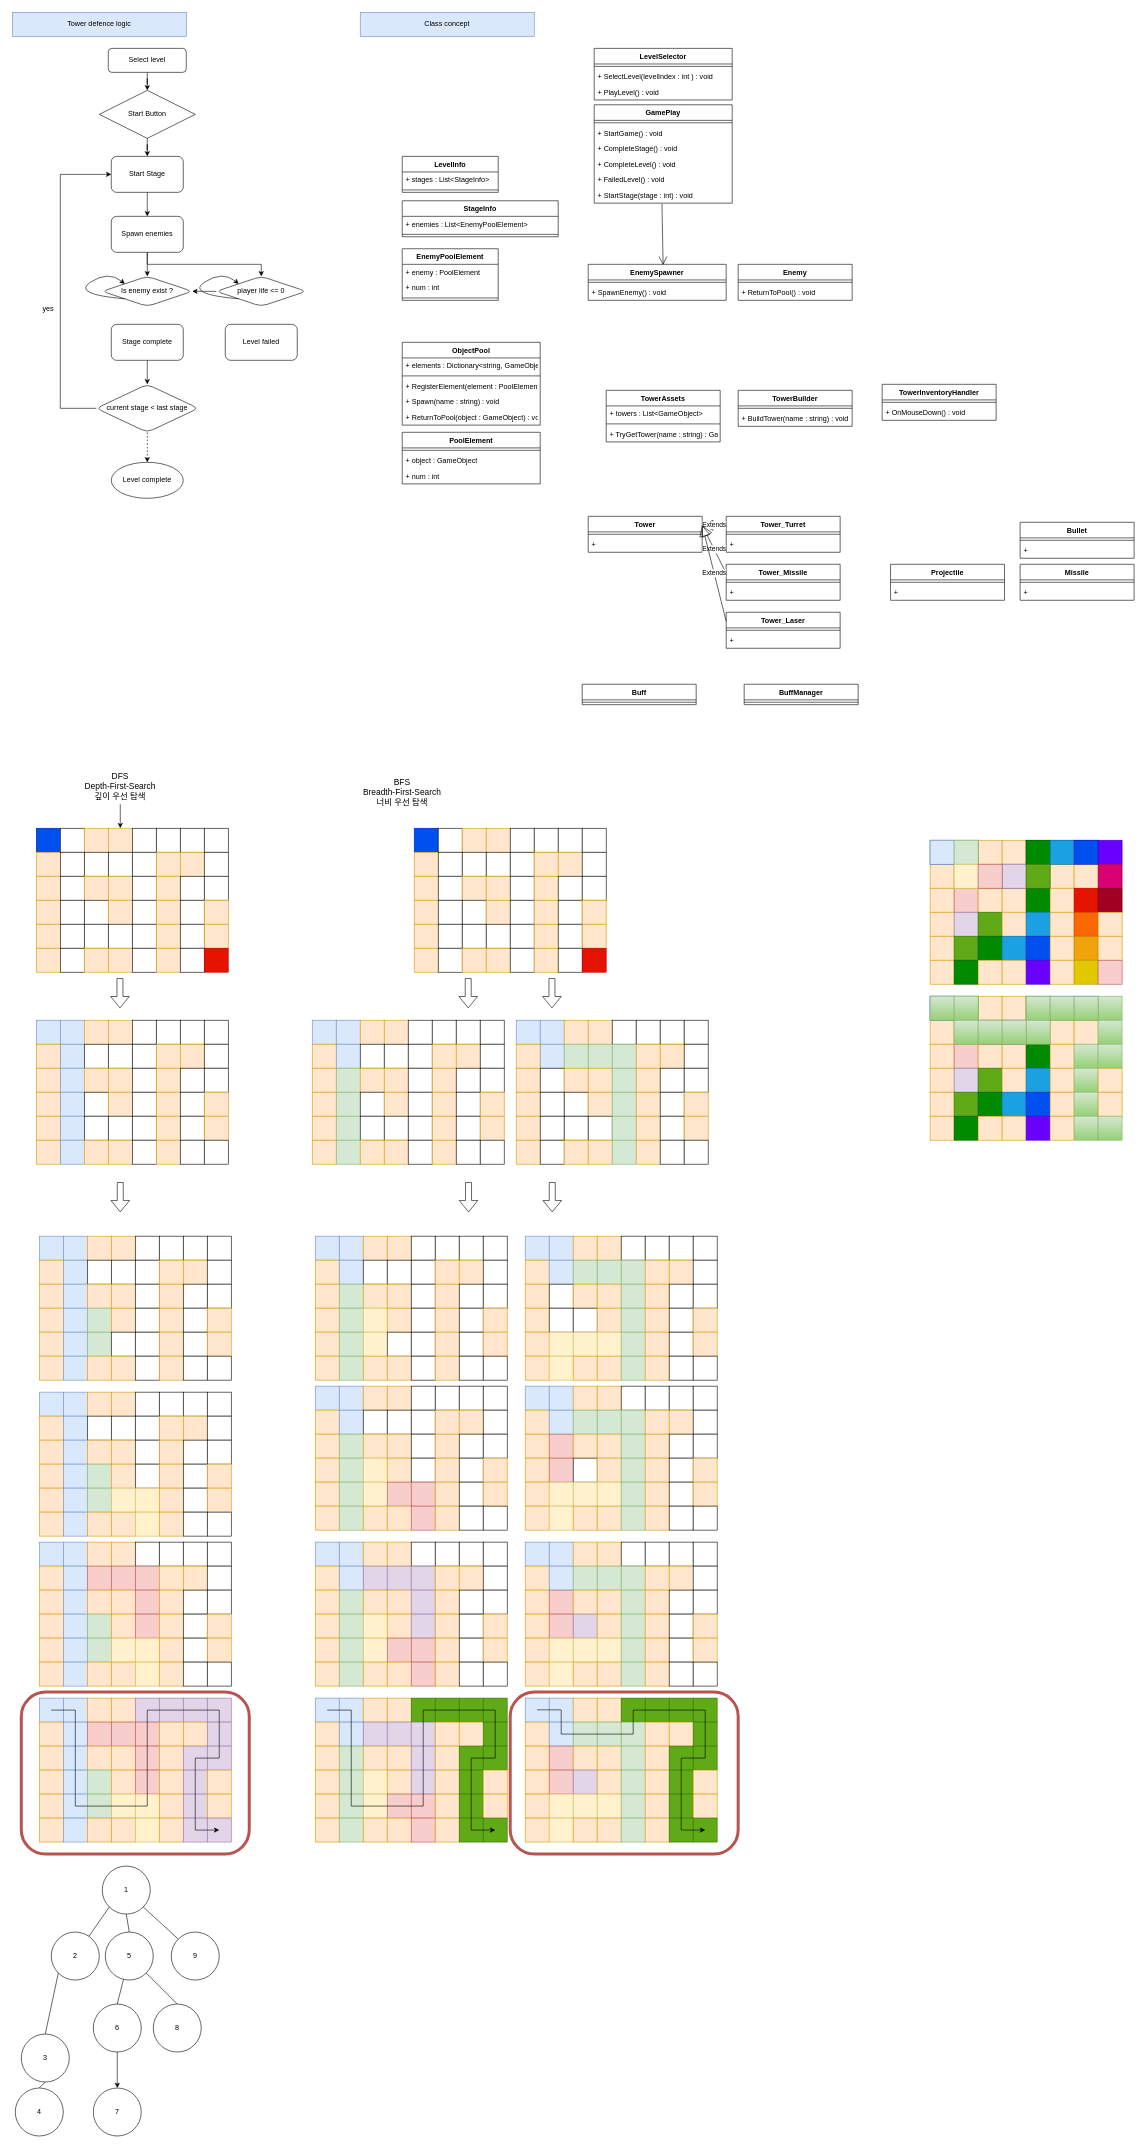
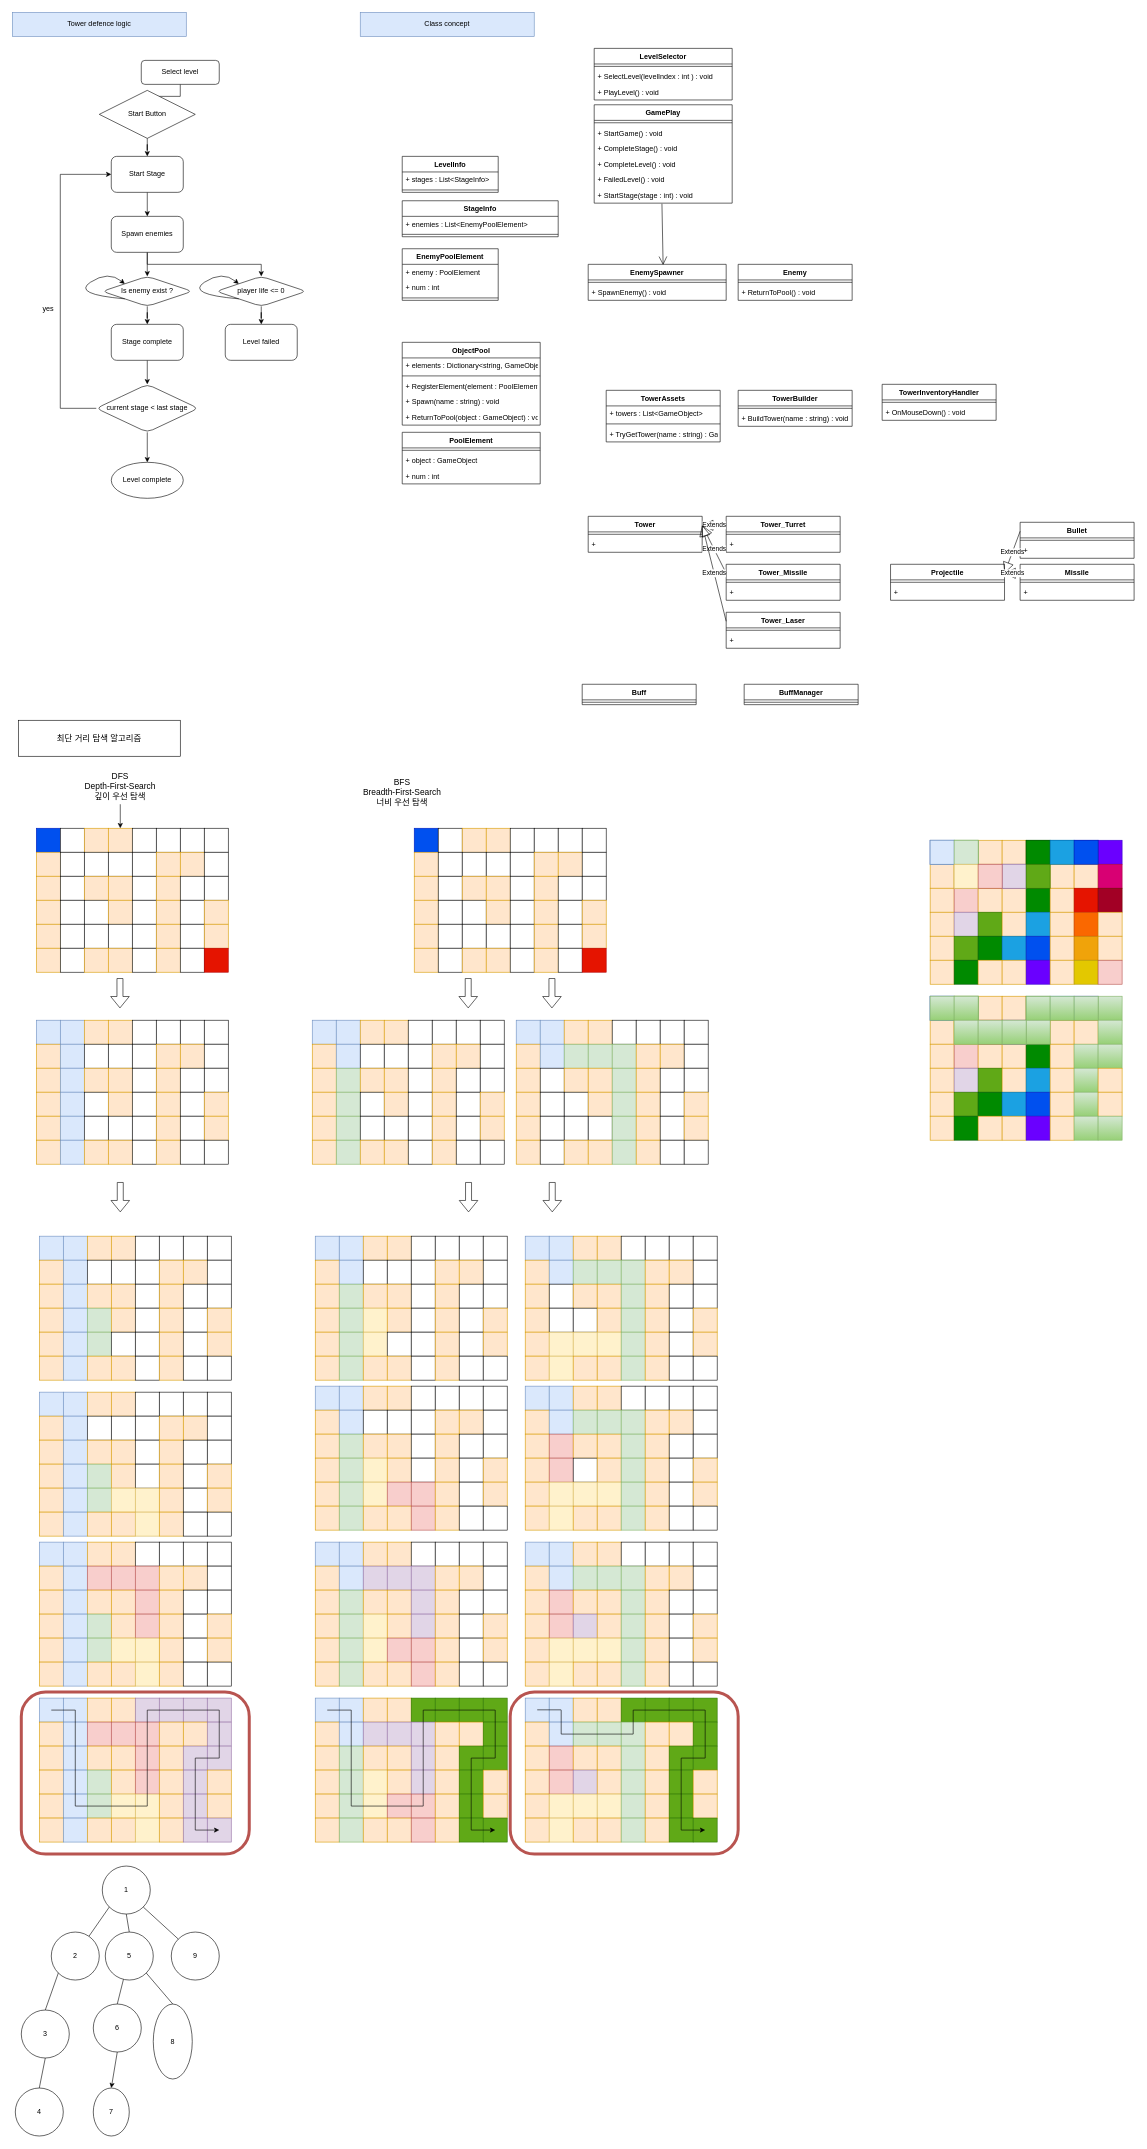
node "Select level": moved (147, 60) -> (180, 72)
edge "player life <= 0" -> "Is enemy exist ?": now "player life <= 0" -> "Level failed"
edge "Is enemy exist ?" -> "Stage complete": added
edge "current stage < last stage" -> "Level complete": style dashed -> solid
edge "Bullet" -> "Projectile": added, label "Extends"
edge "Missile" -> "Projectile": added, label "Extends"
node "최단 거리 탐색 알고리즘": added
node "8": size 48x48 -> 39x75
node "3": moved (45, 2058) -> (45, 2034)
node "7": size 48x48 -> 36x48
